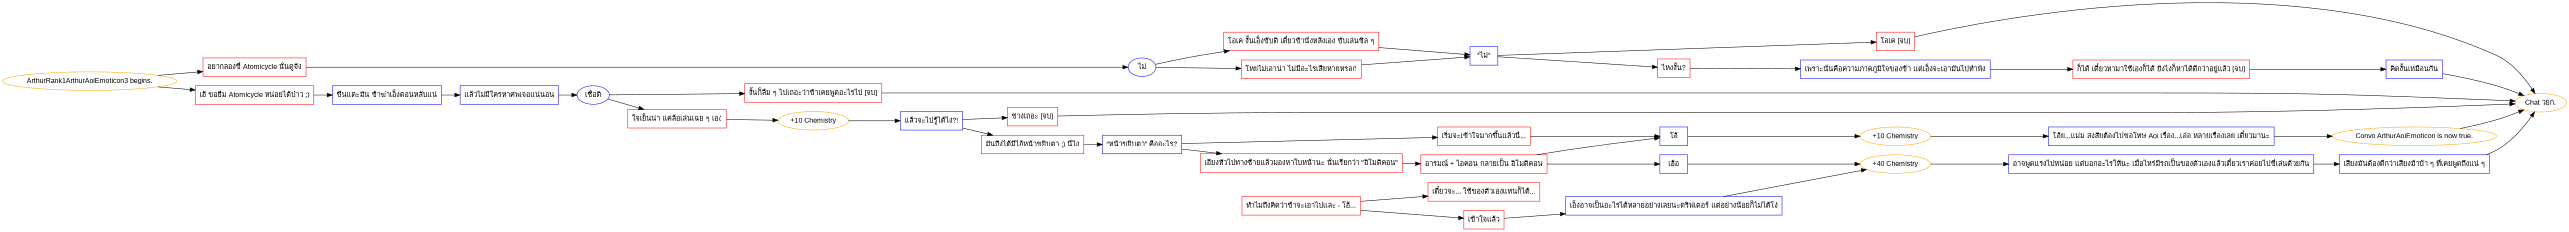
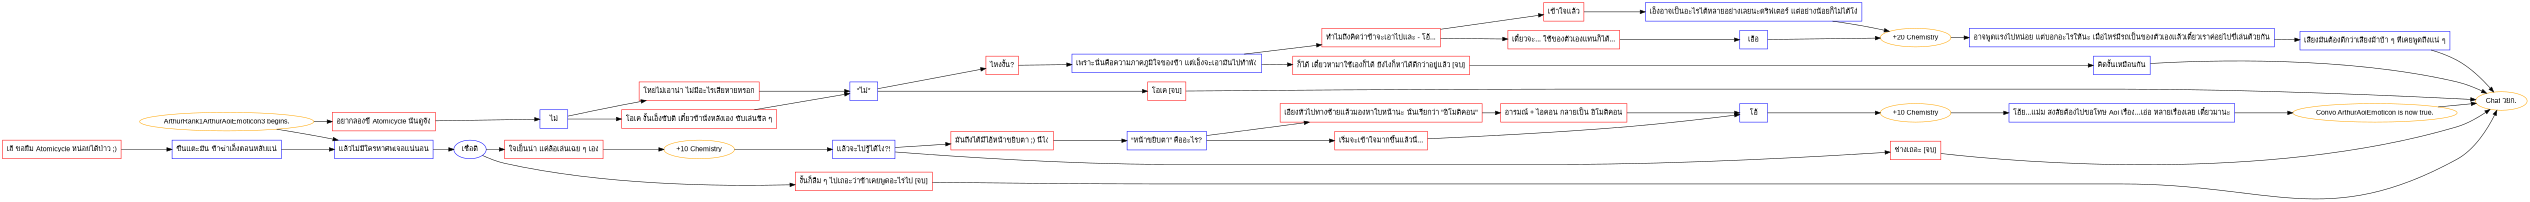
edge "เพราะนั่นคือความภาคภูมิใจของข้า แต่เอ็งจะเอามันไปทำพัง" -> "ทำไมถึงคิดว่าข้าจะเอาไปและ - โอ้...": added
node "ไม่": shape ellipse -> box
edge "ArthurRank1ArthurAoiEmoticon3 begins." -> "เฮ้ ขอยืม Atomicycle หน่อยได้ป่าว ;)": now "ArthurRank1ArthurAoiEmoticon3 begins." -> "แล้วไม่มีใครหาศพเจอแน่นอน"
edge "อารมณ์ + ไอคอน กลายเป็น อิโมติคอน" -> "เฮ้อ": now "เดี๋ยวจะ... ใช้ของตัวเองแทนก็ได้..." -> "เฮ้อ"
node "+40 Chemistry": label "+40 Chemistry" -> "+20 Chemistry"
